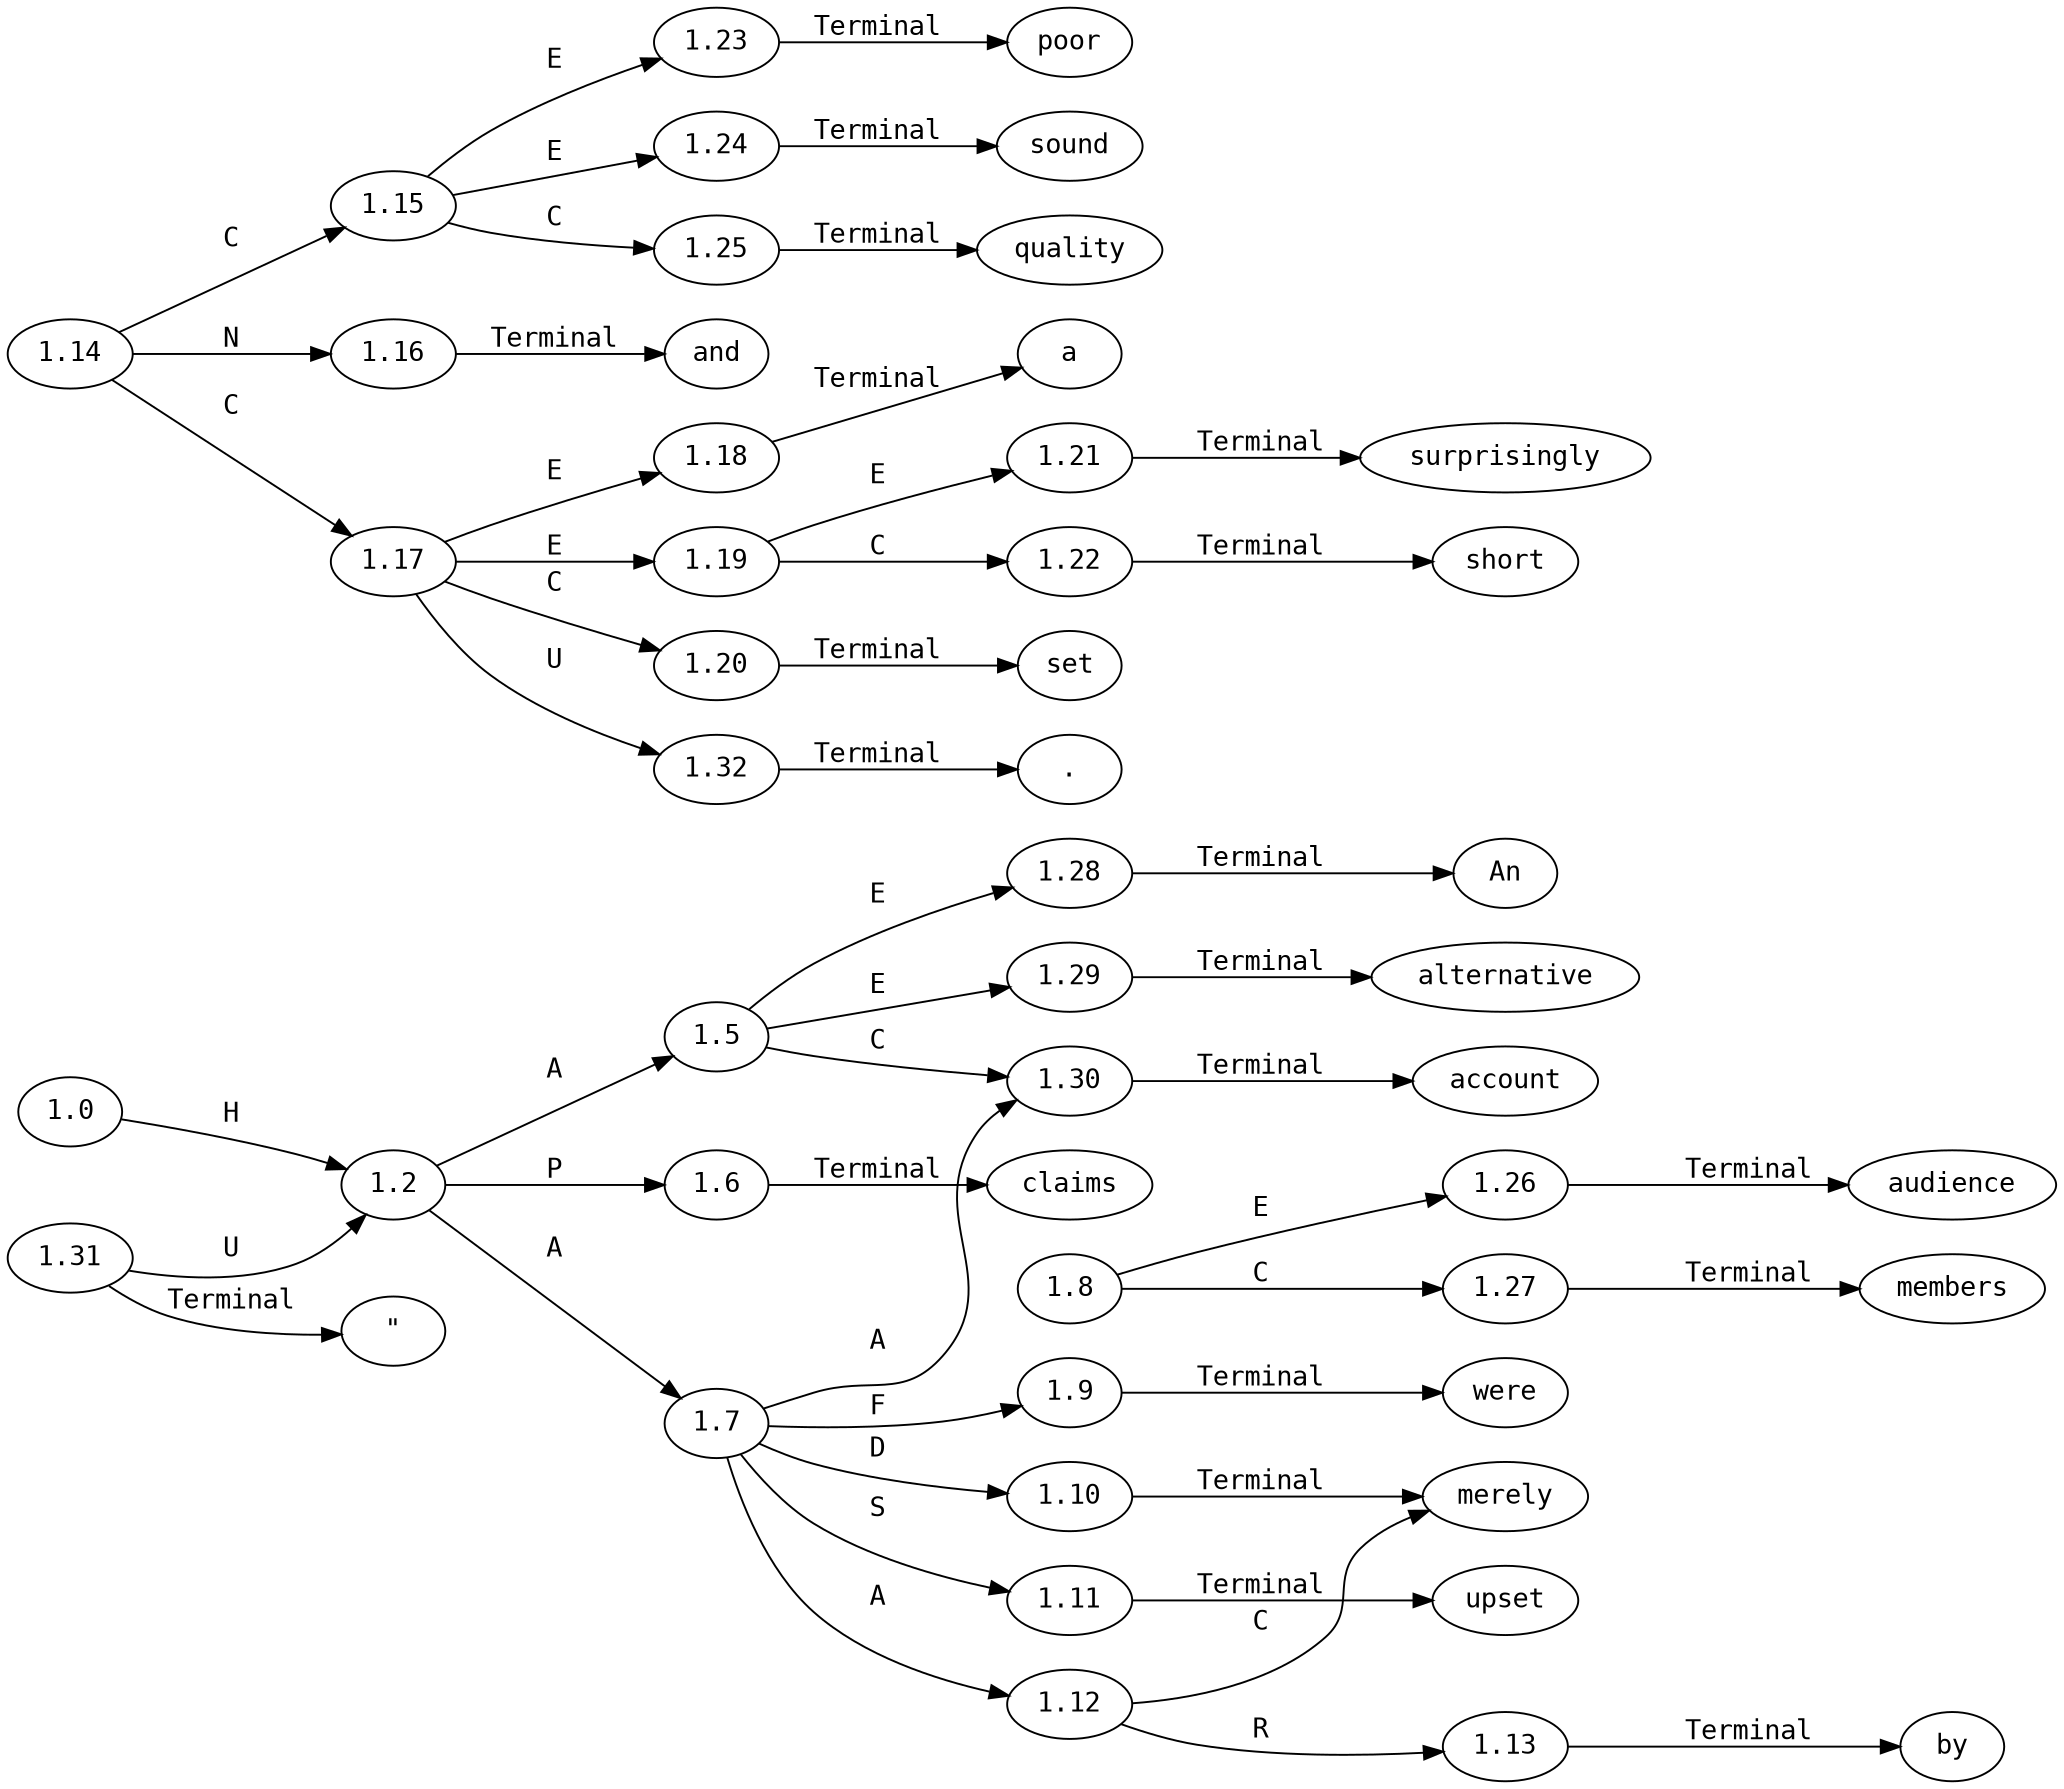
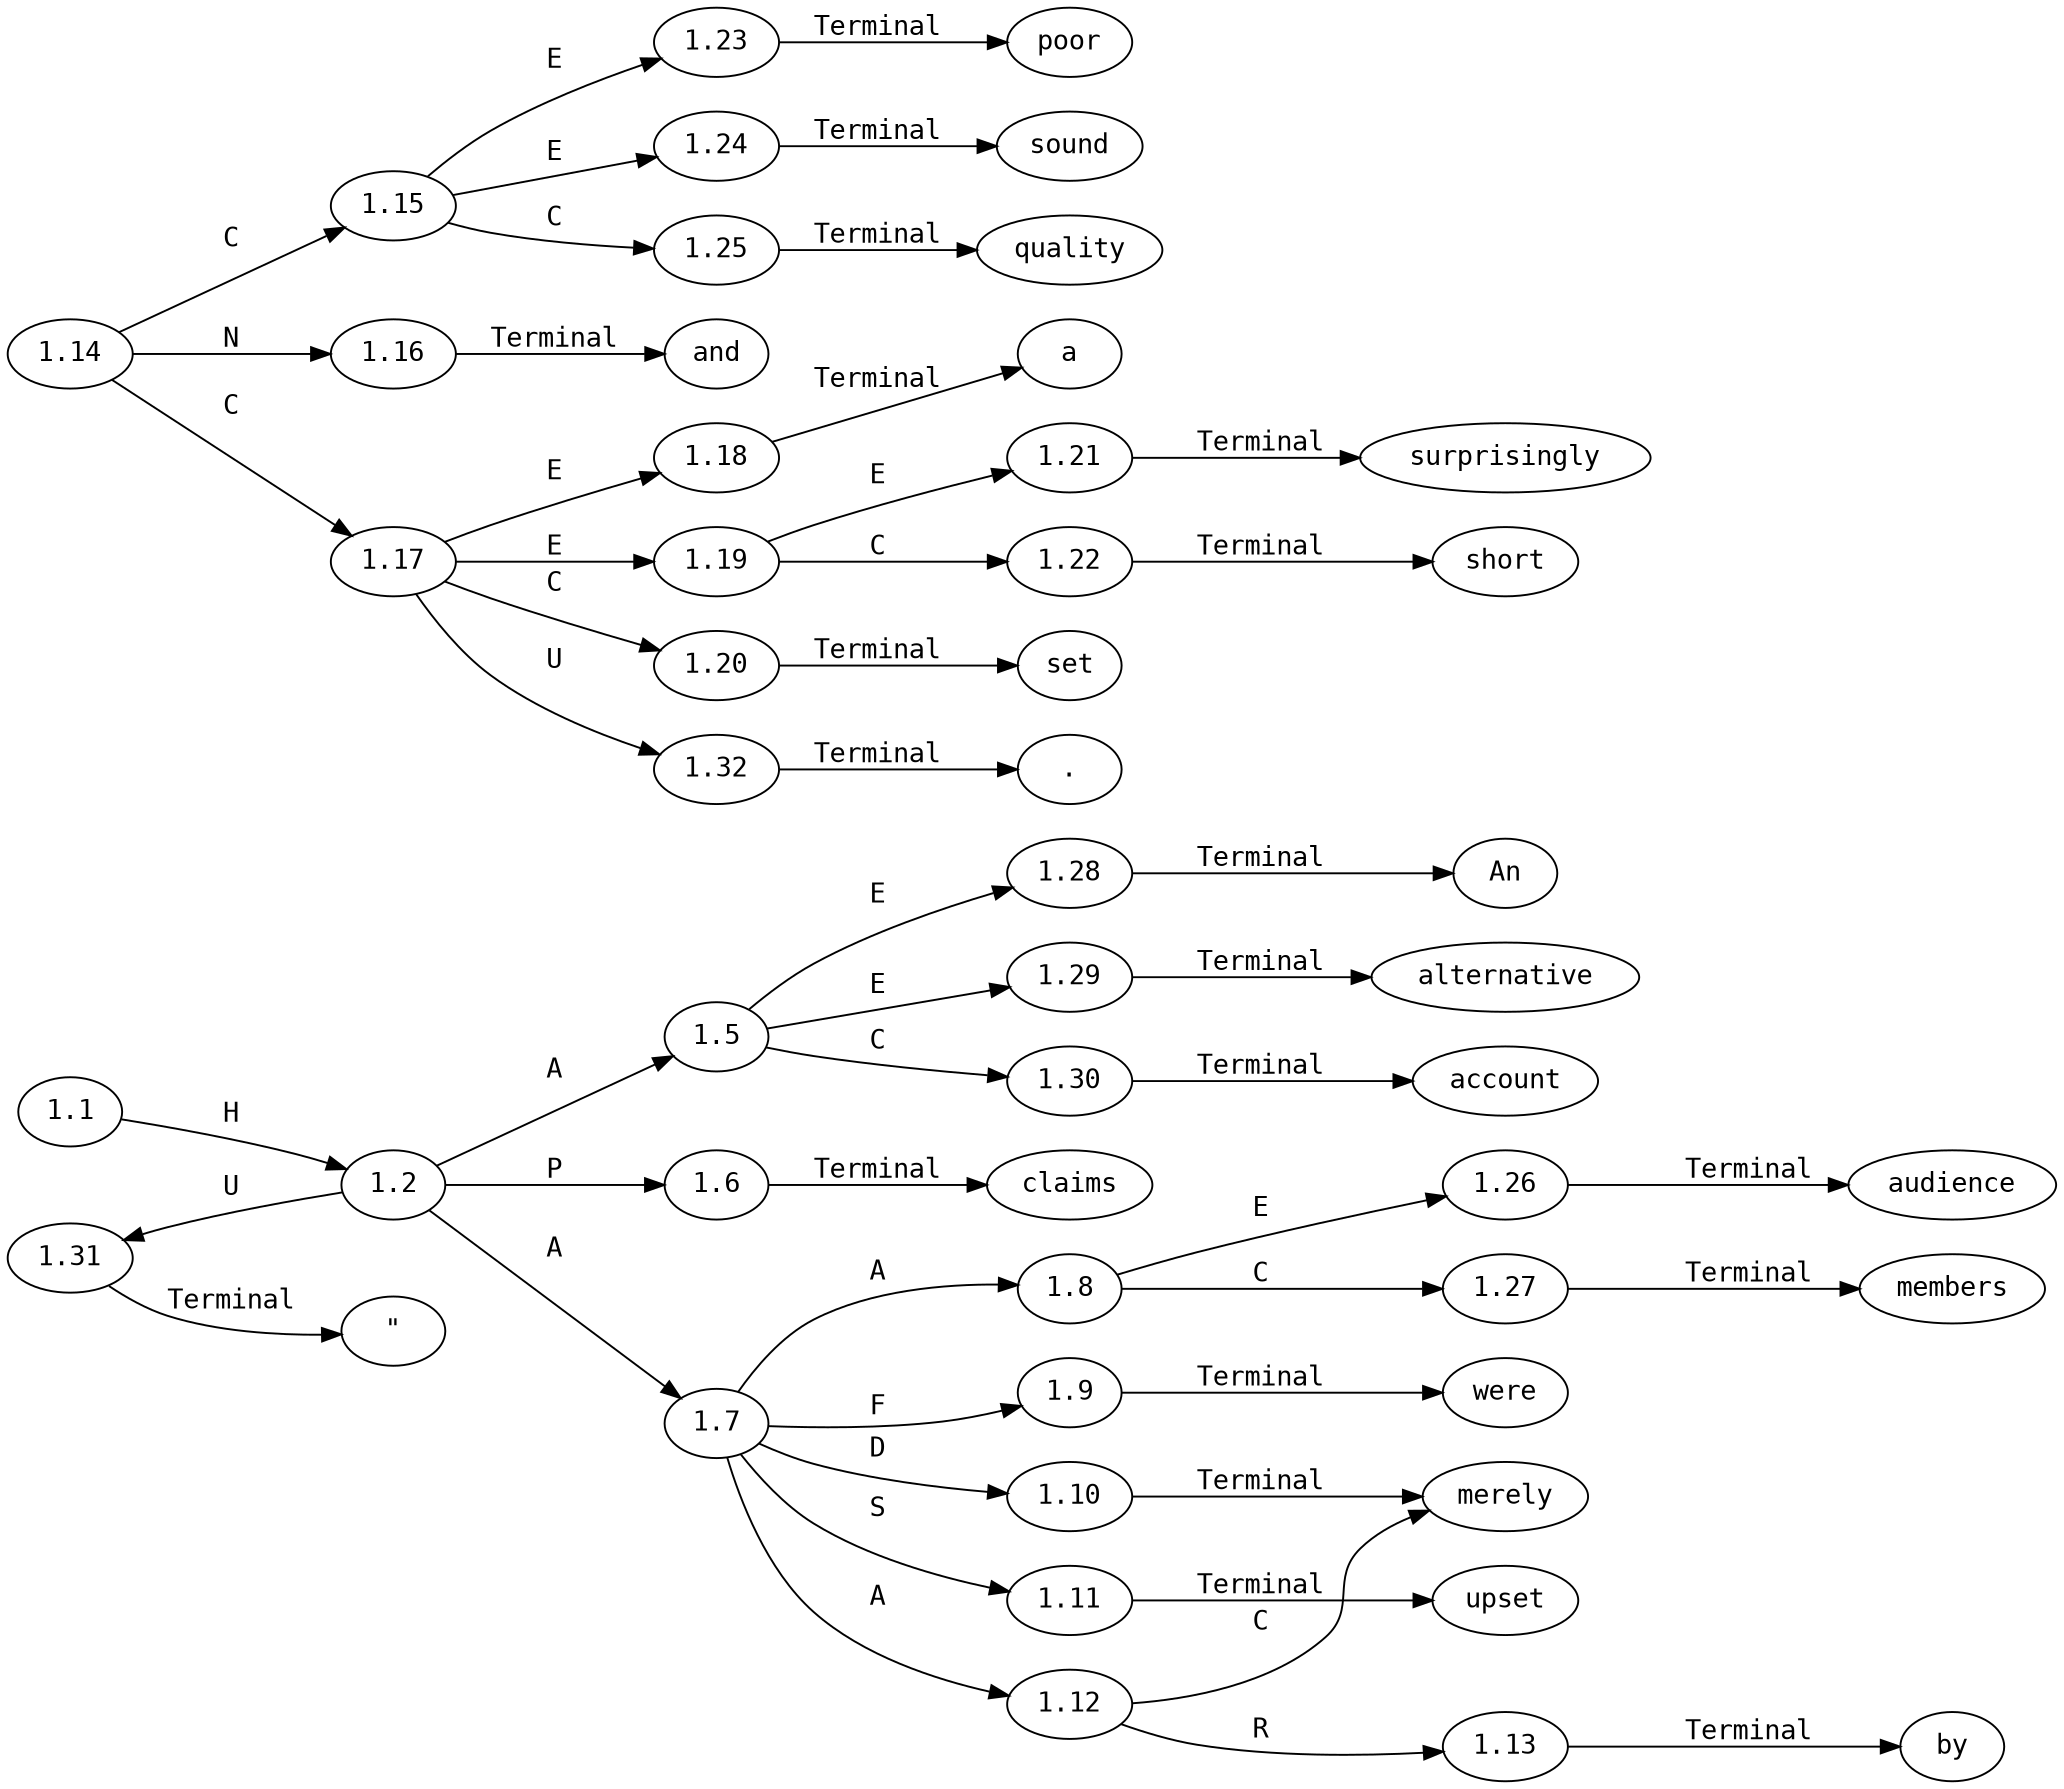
node "1.0": label "1.0" -> "1.1"
edge "1.31" -> "1.2": reversed
edge "1.7" -> "1.30": now "1.7" -> "1.8"
